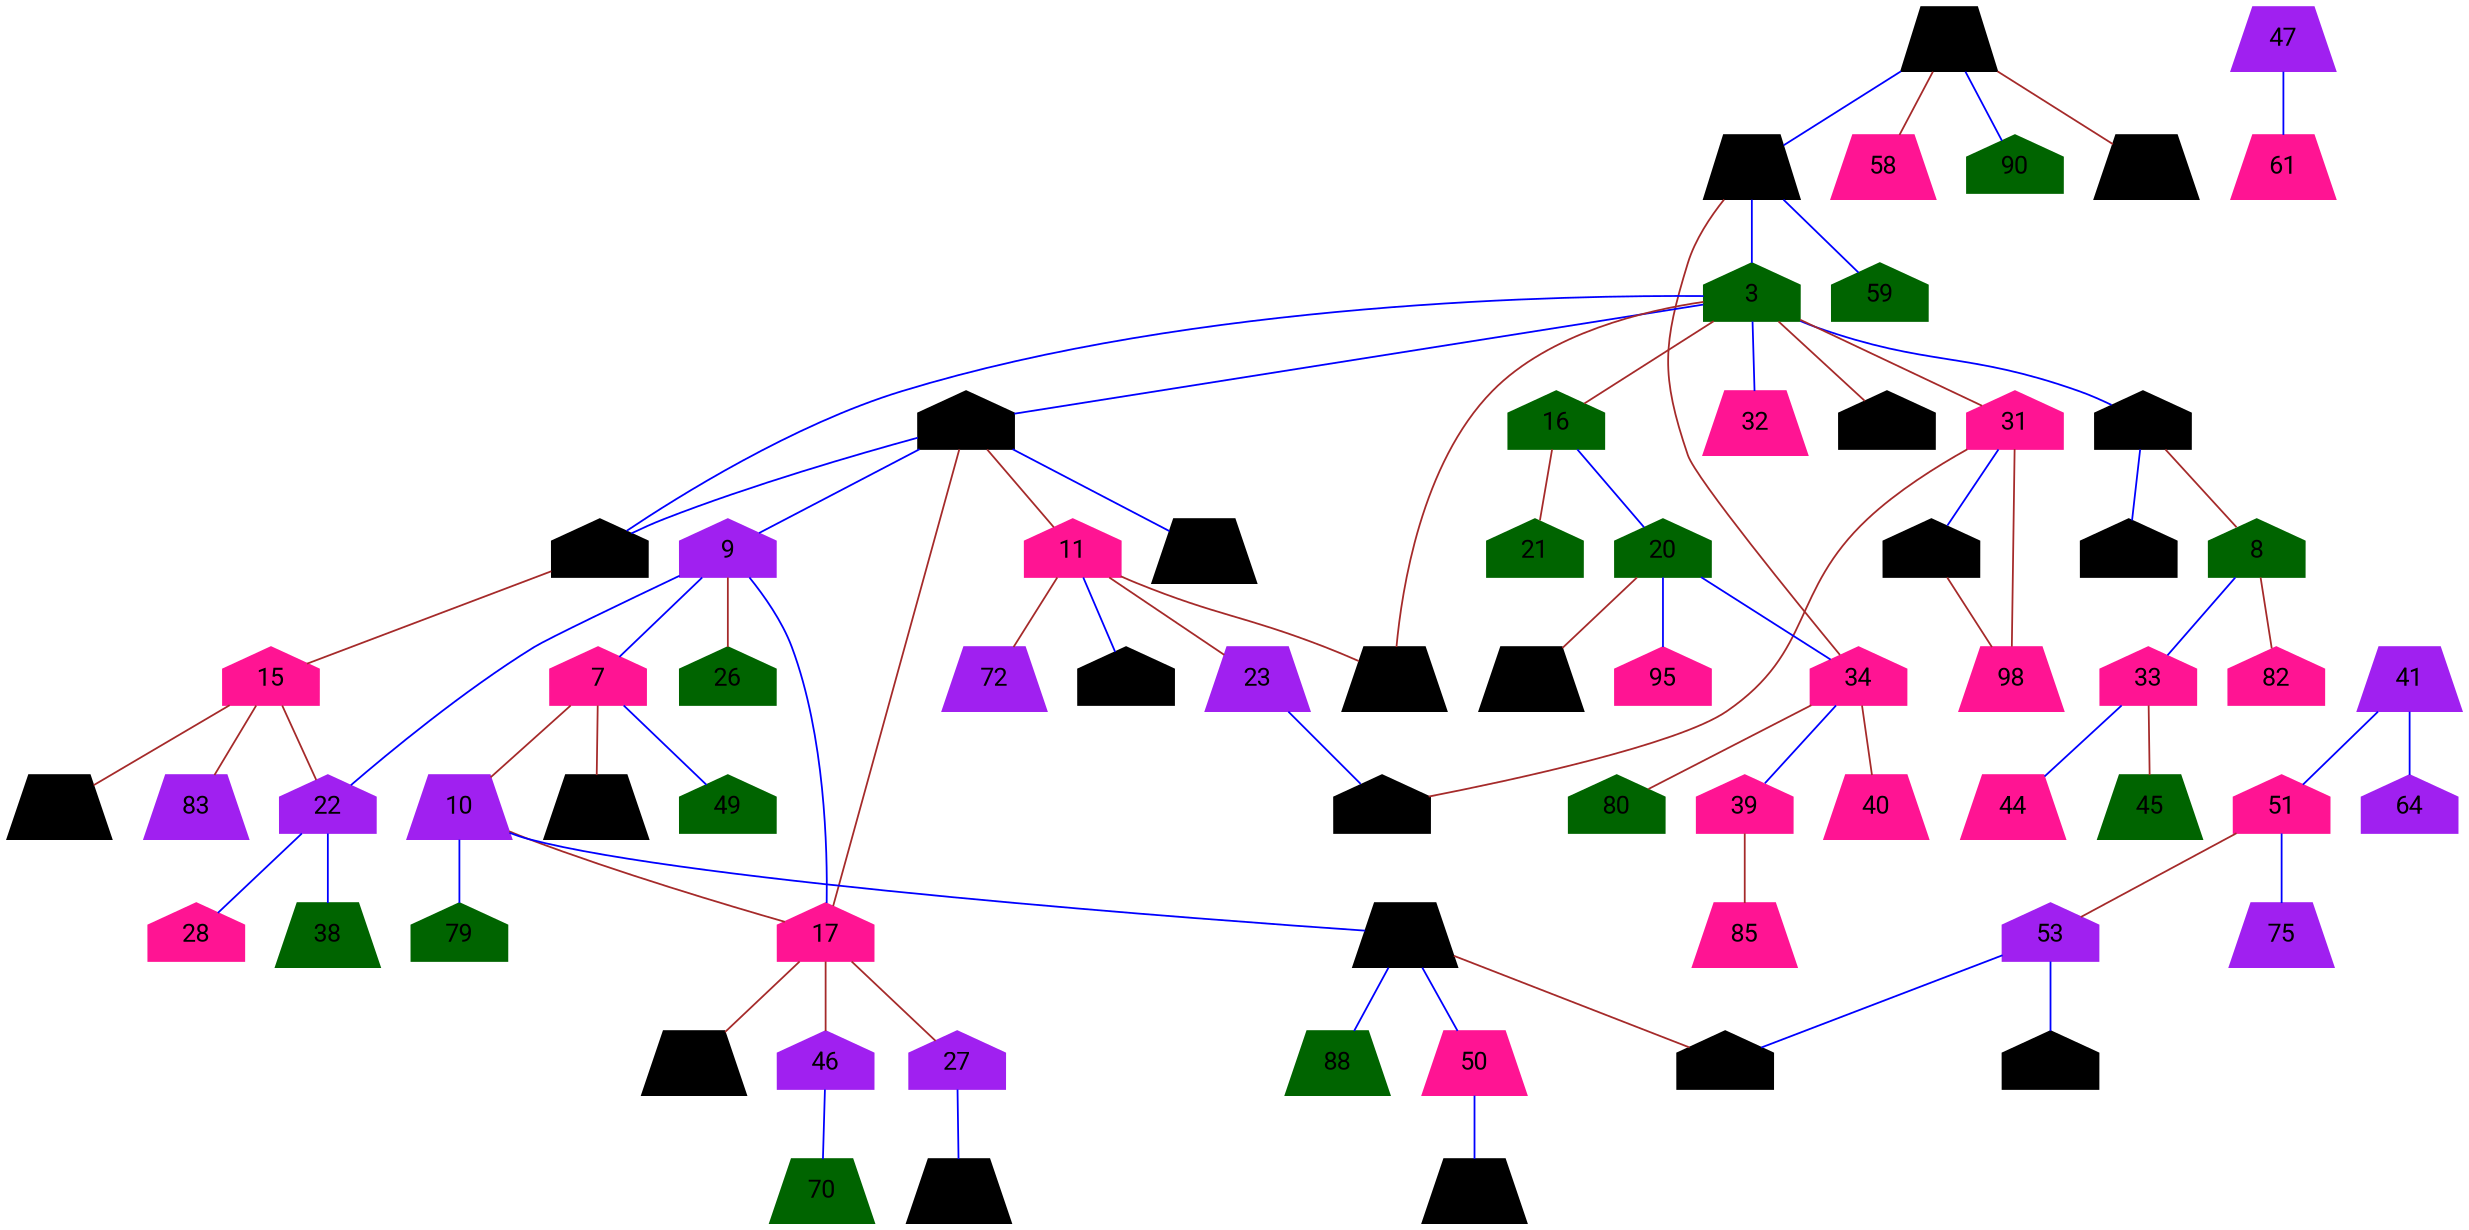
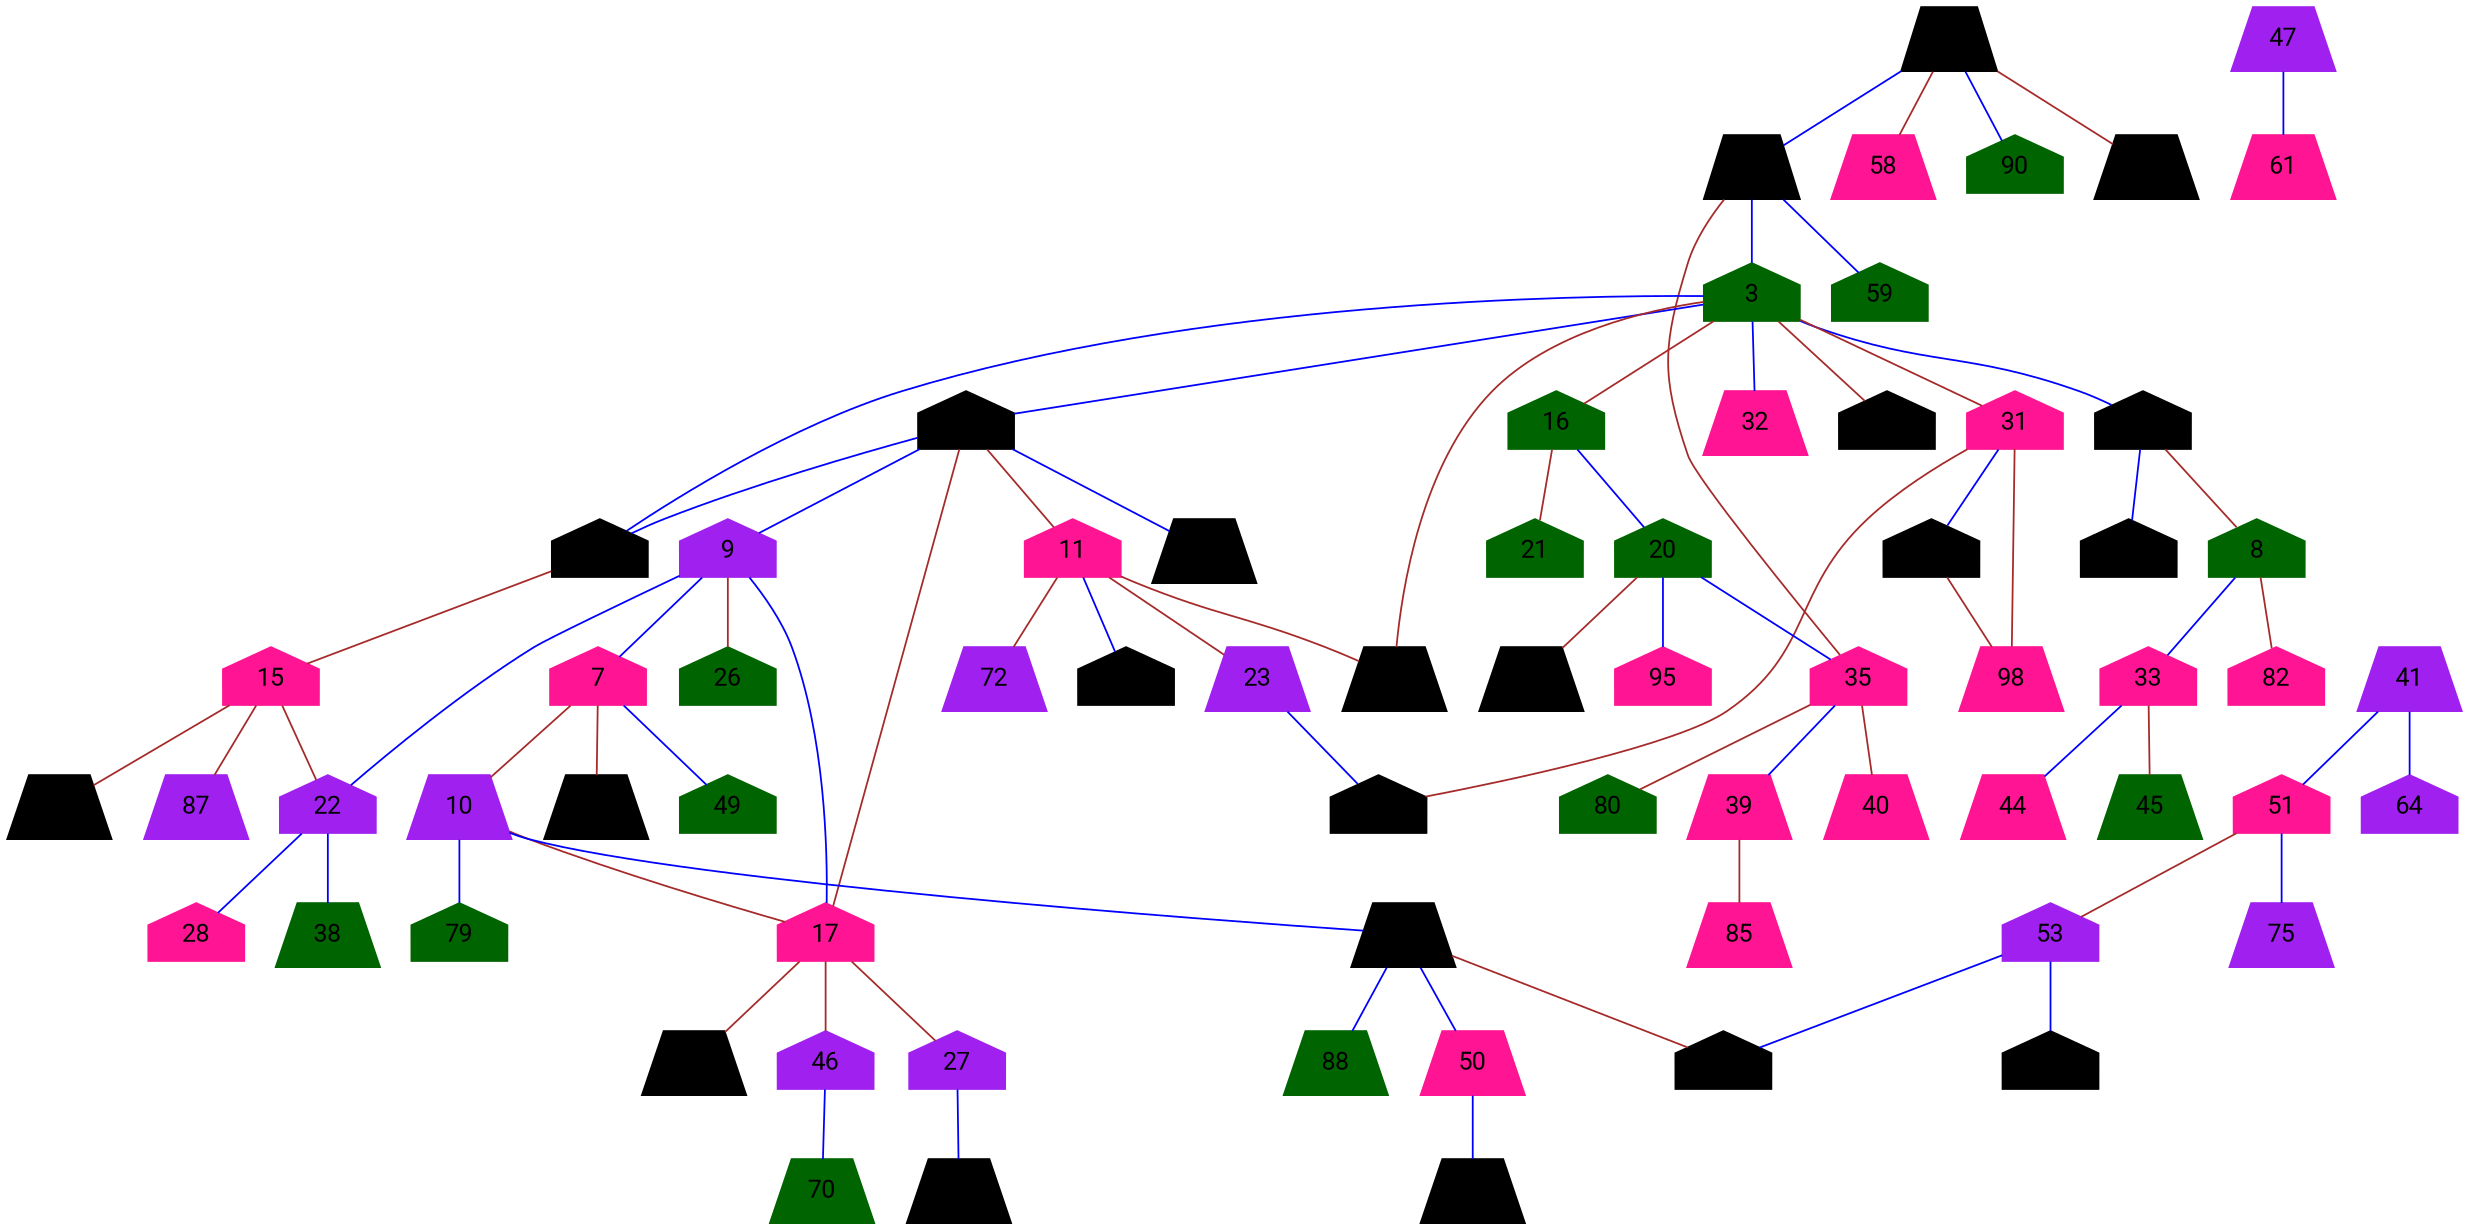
node "34": label "34" -> "35"
node "83": label "83" -> "87"
node "39": shape house -> trapezium
